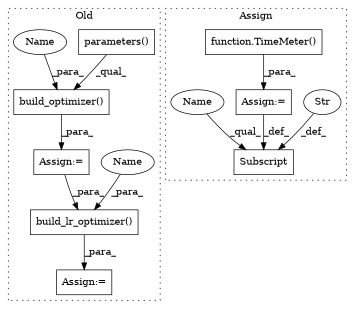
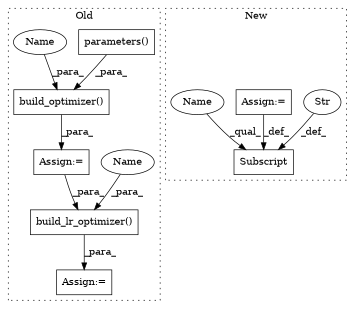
cluster "Assign": label "Assign" -> "New"
node "function.TimeMeter()": removed
edge "parameters()" -> "build_optimizer()": label "_qual_" -> "_para_"
